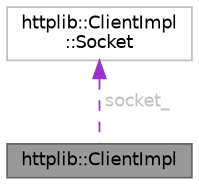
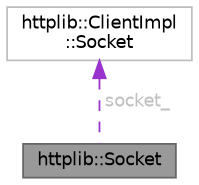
node "httplib::ClientImpl": label "httplib::ClientImpl" -> "httplib::Socket"
